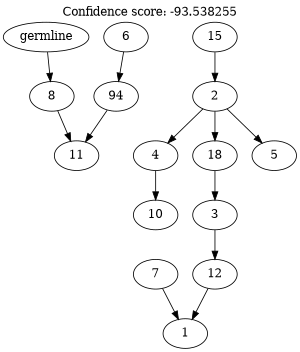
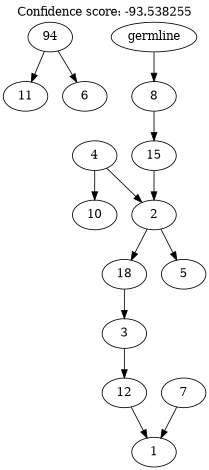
edge "6" -> "94": reversed
edge "8" -> "11": now "8" -> "15"
edge "2" -> "4": reversed
